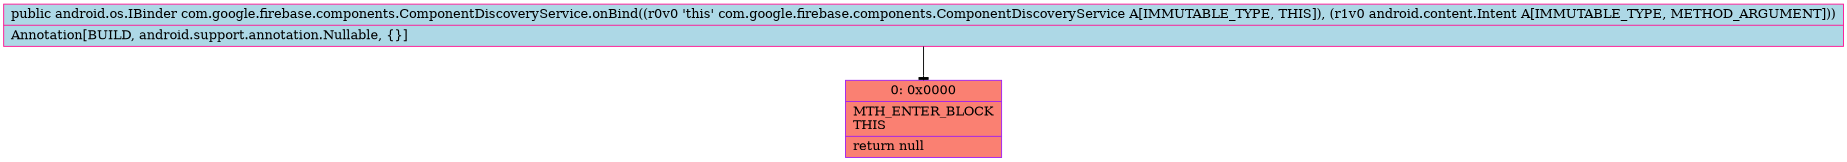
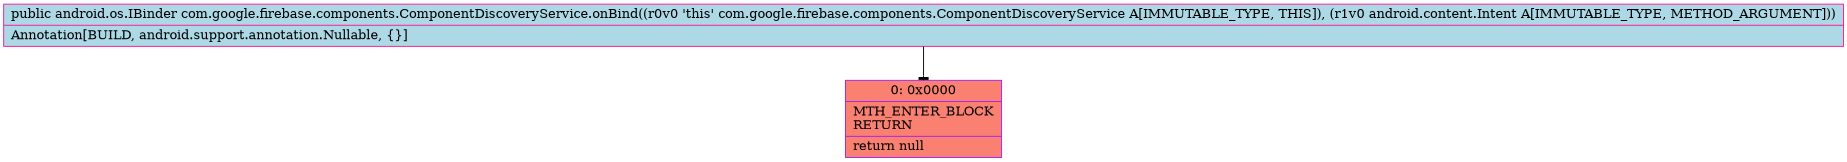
node "0: 0x0000": text "THIS" -> "RETURN"
